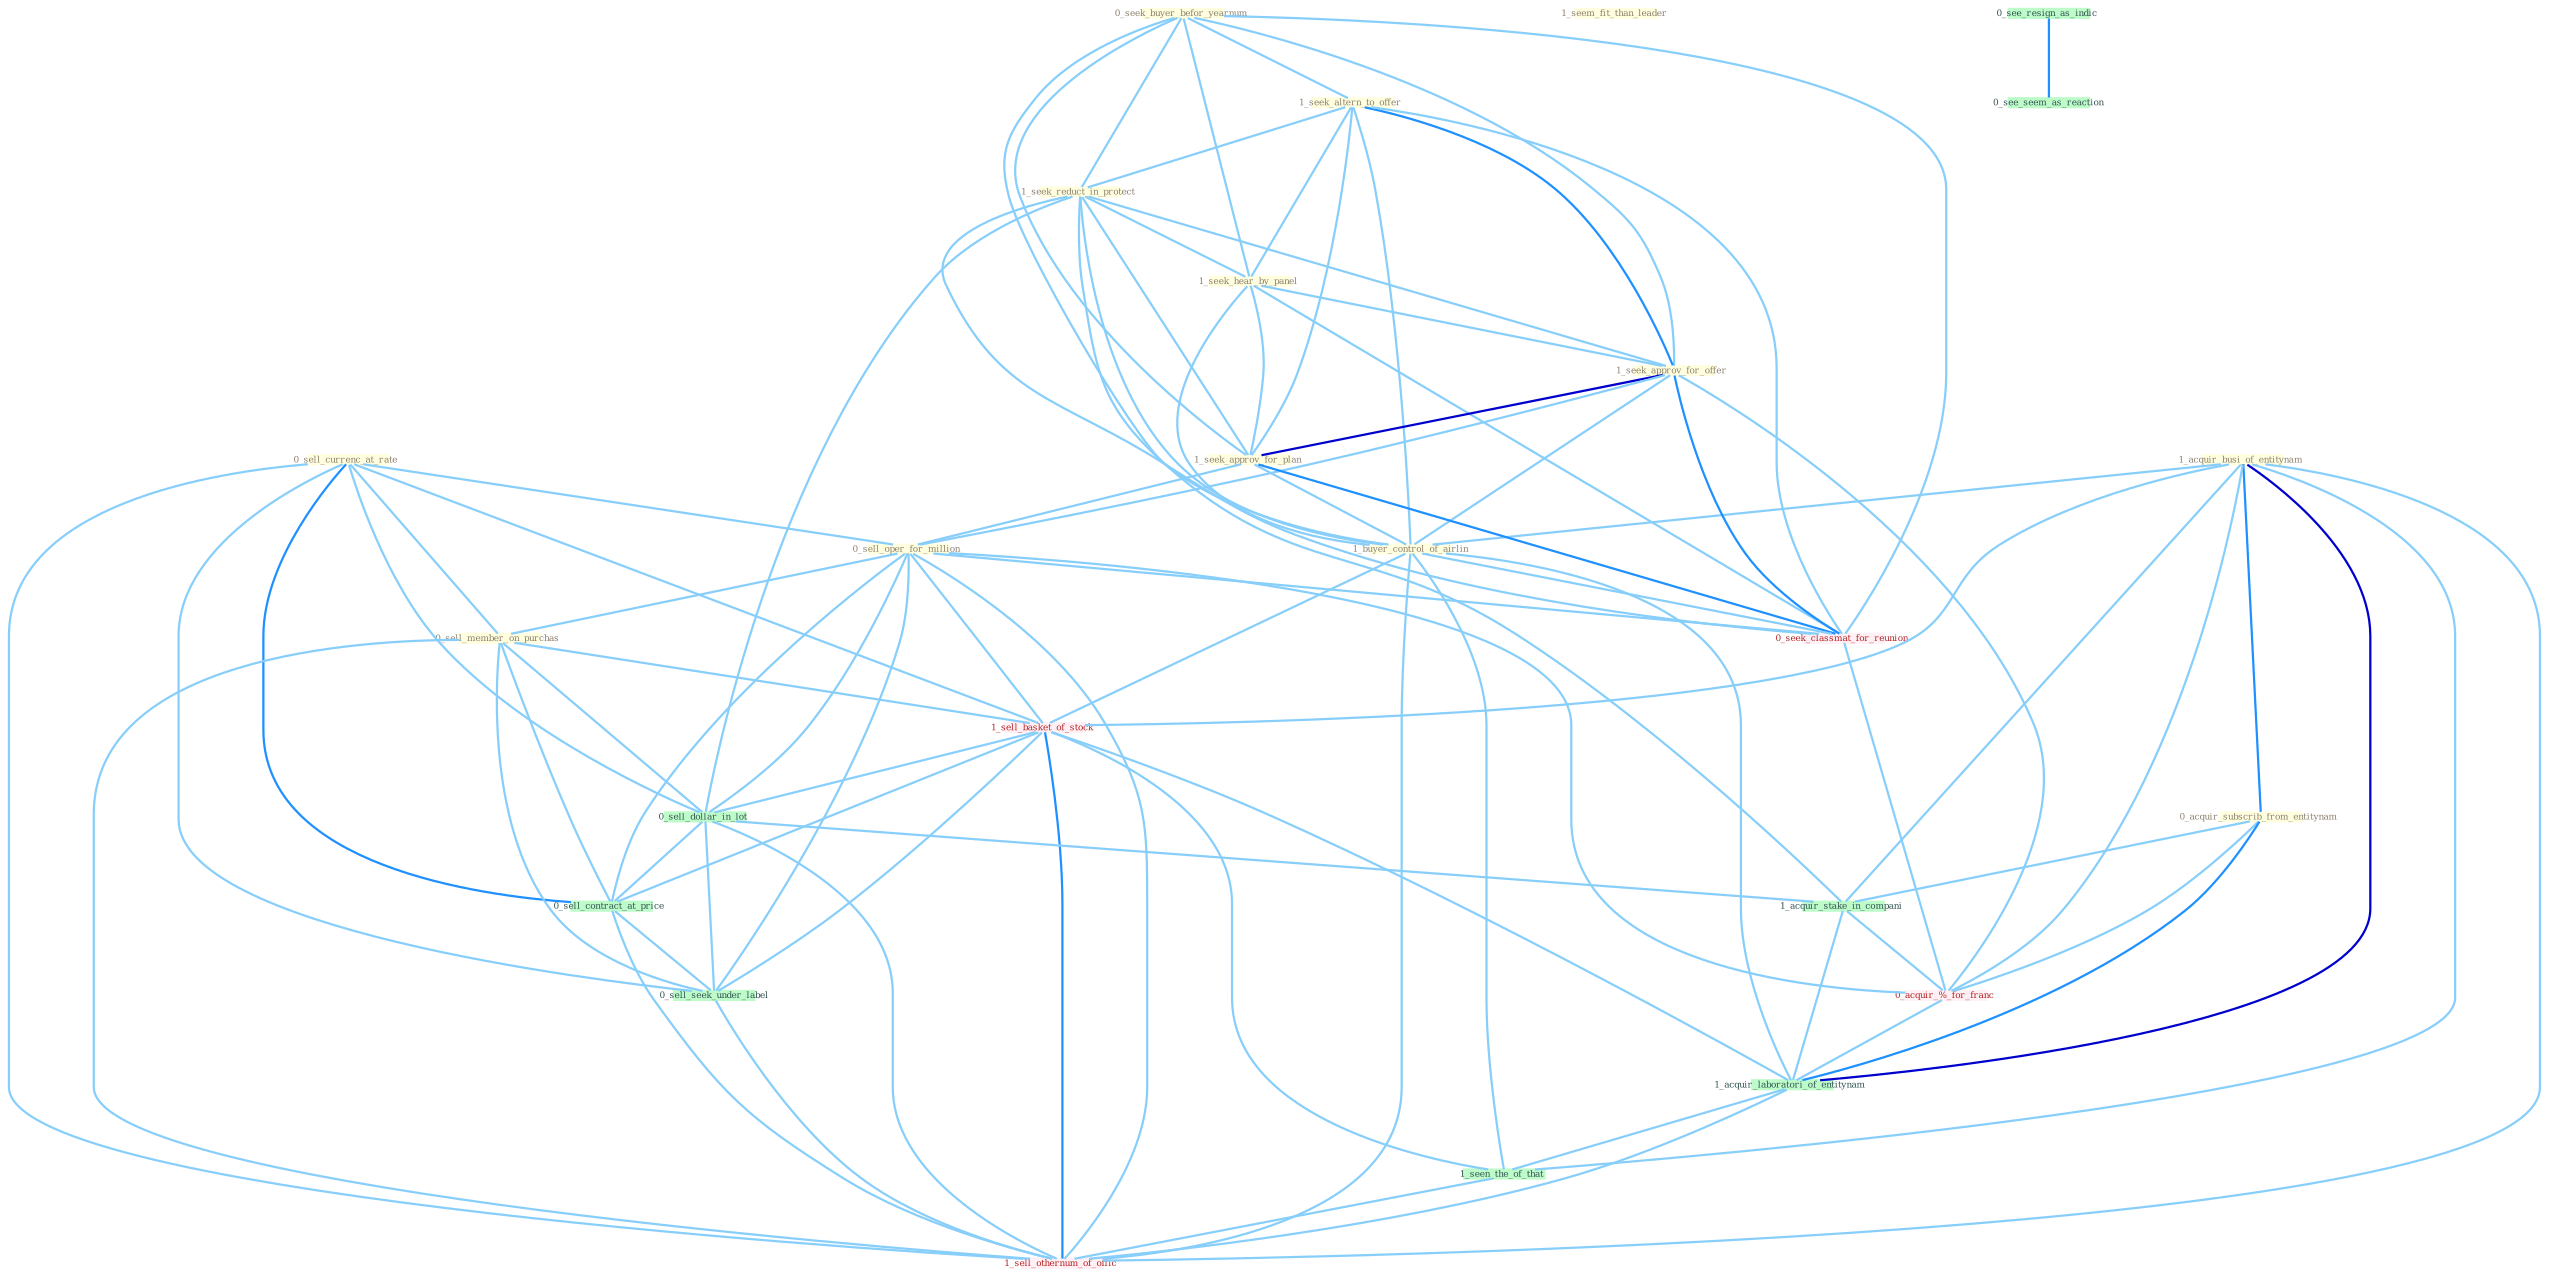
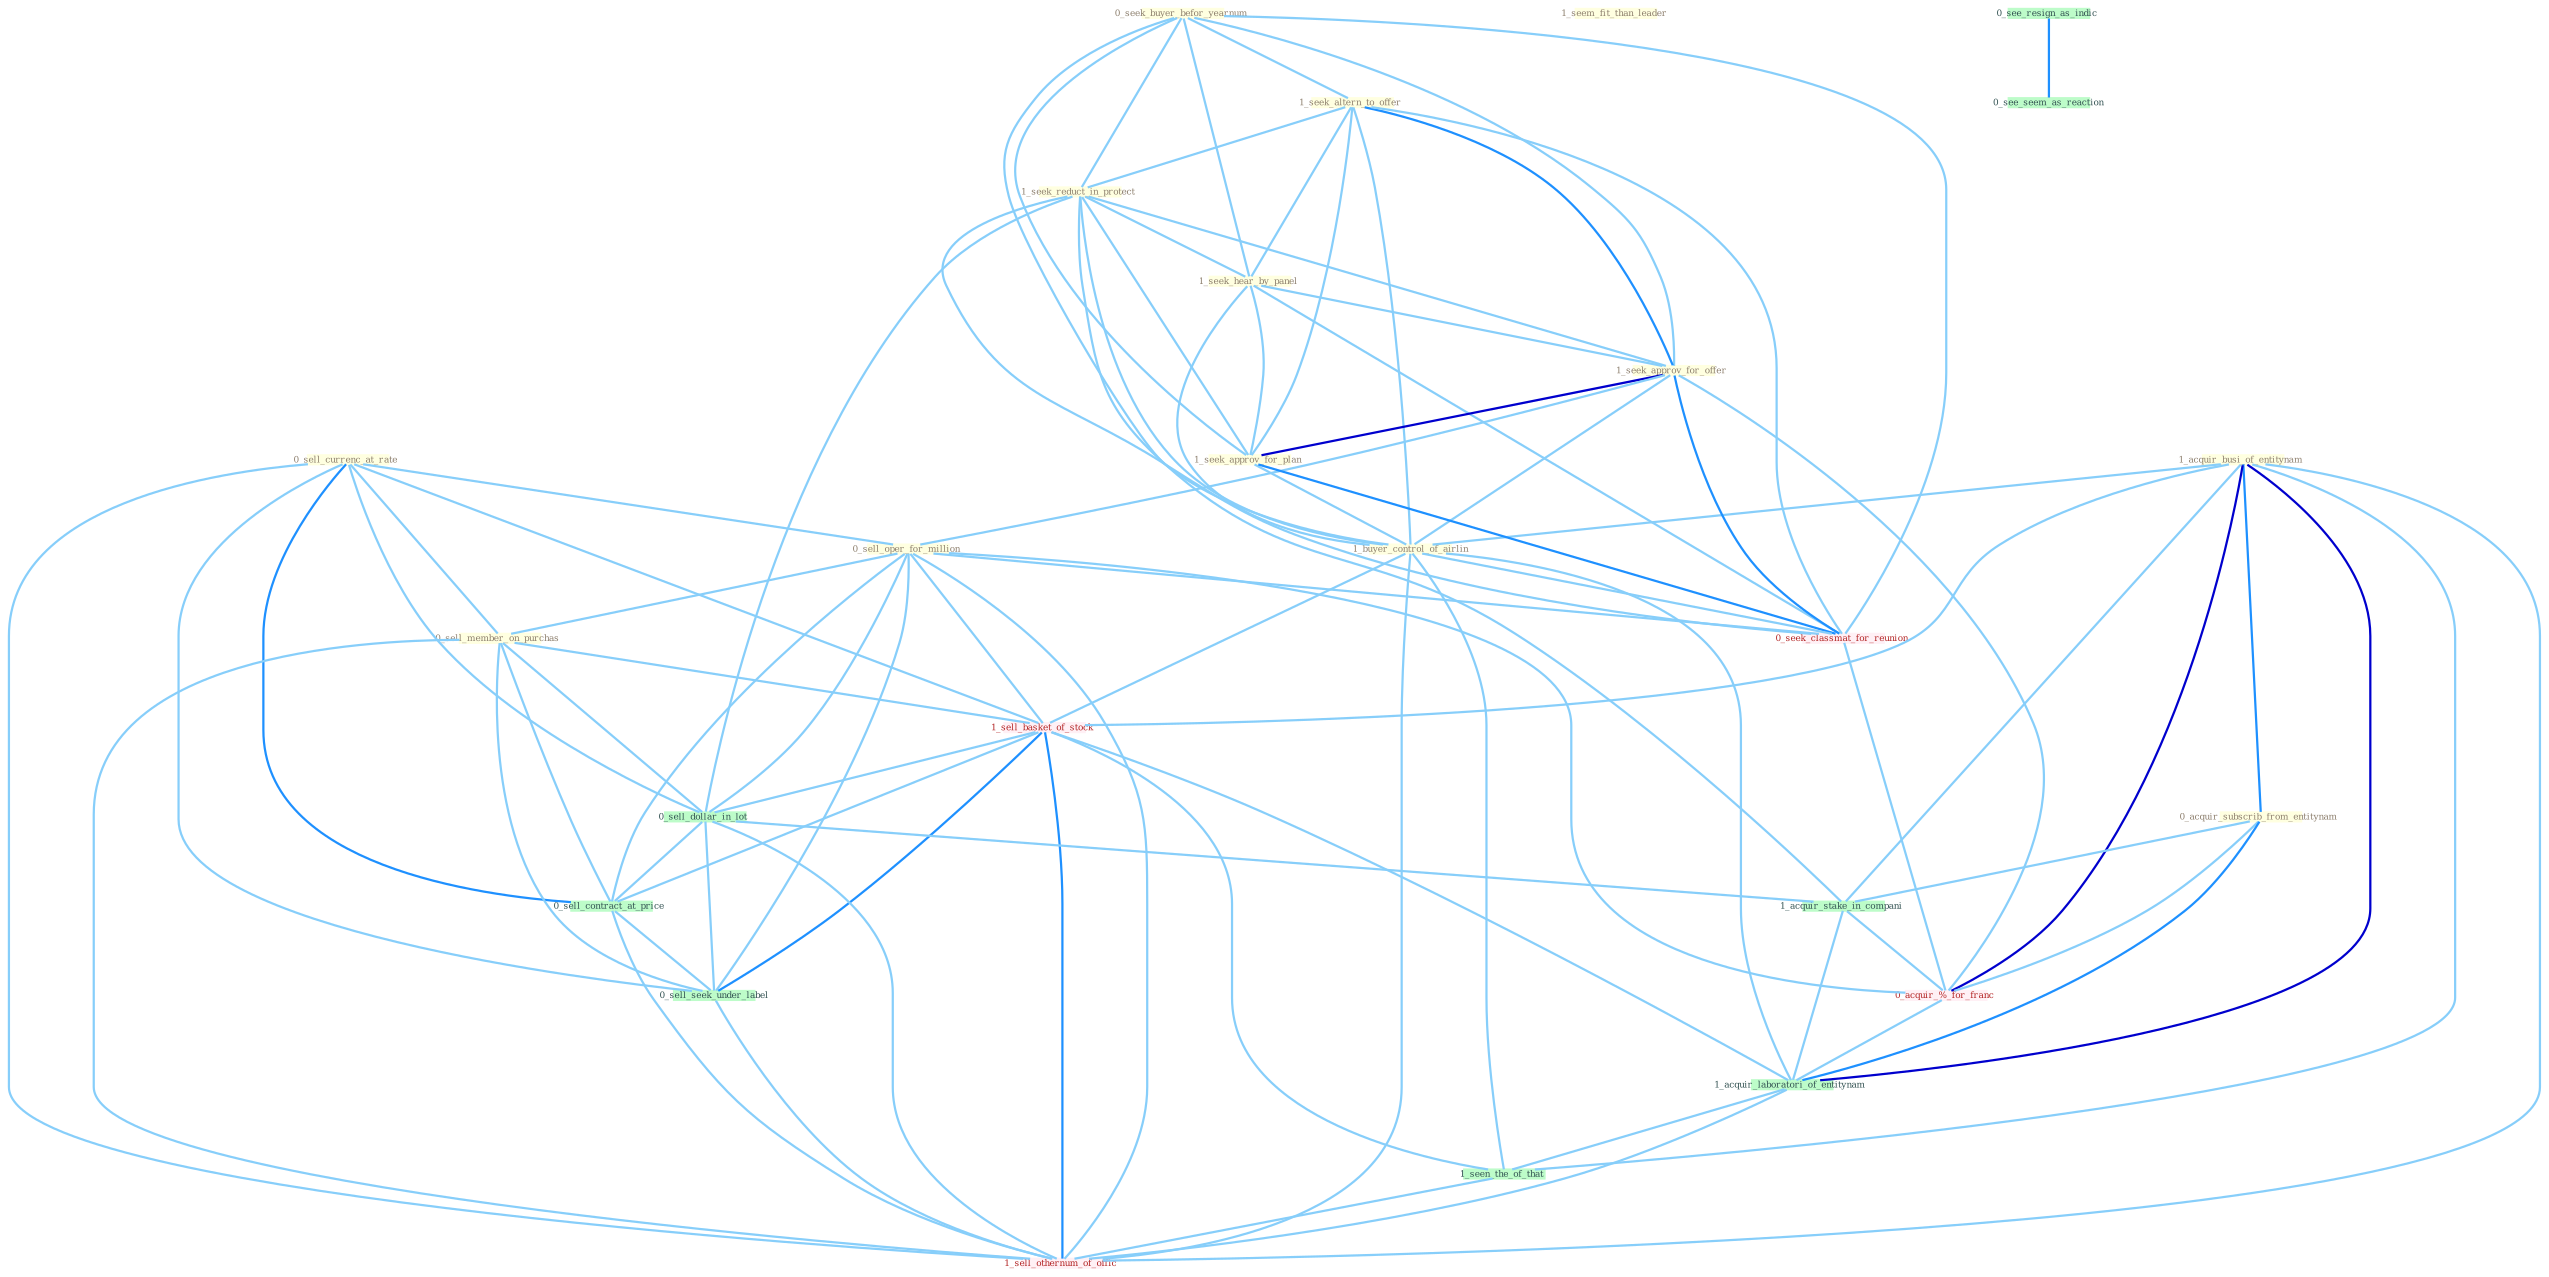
edge "1_seek_approv_for_plan" -- "0_sell_oper_for_million": removed
edge "1_acquir_busi_of_entitynam" -- "0_acquir_%_for_franc": color #87cefa -> #0000cd
edge "1_sell_basket_of_stock" -- "0_sell_seek_under_label": color #87cefa -> #1e90ff
